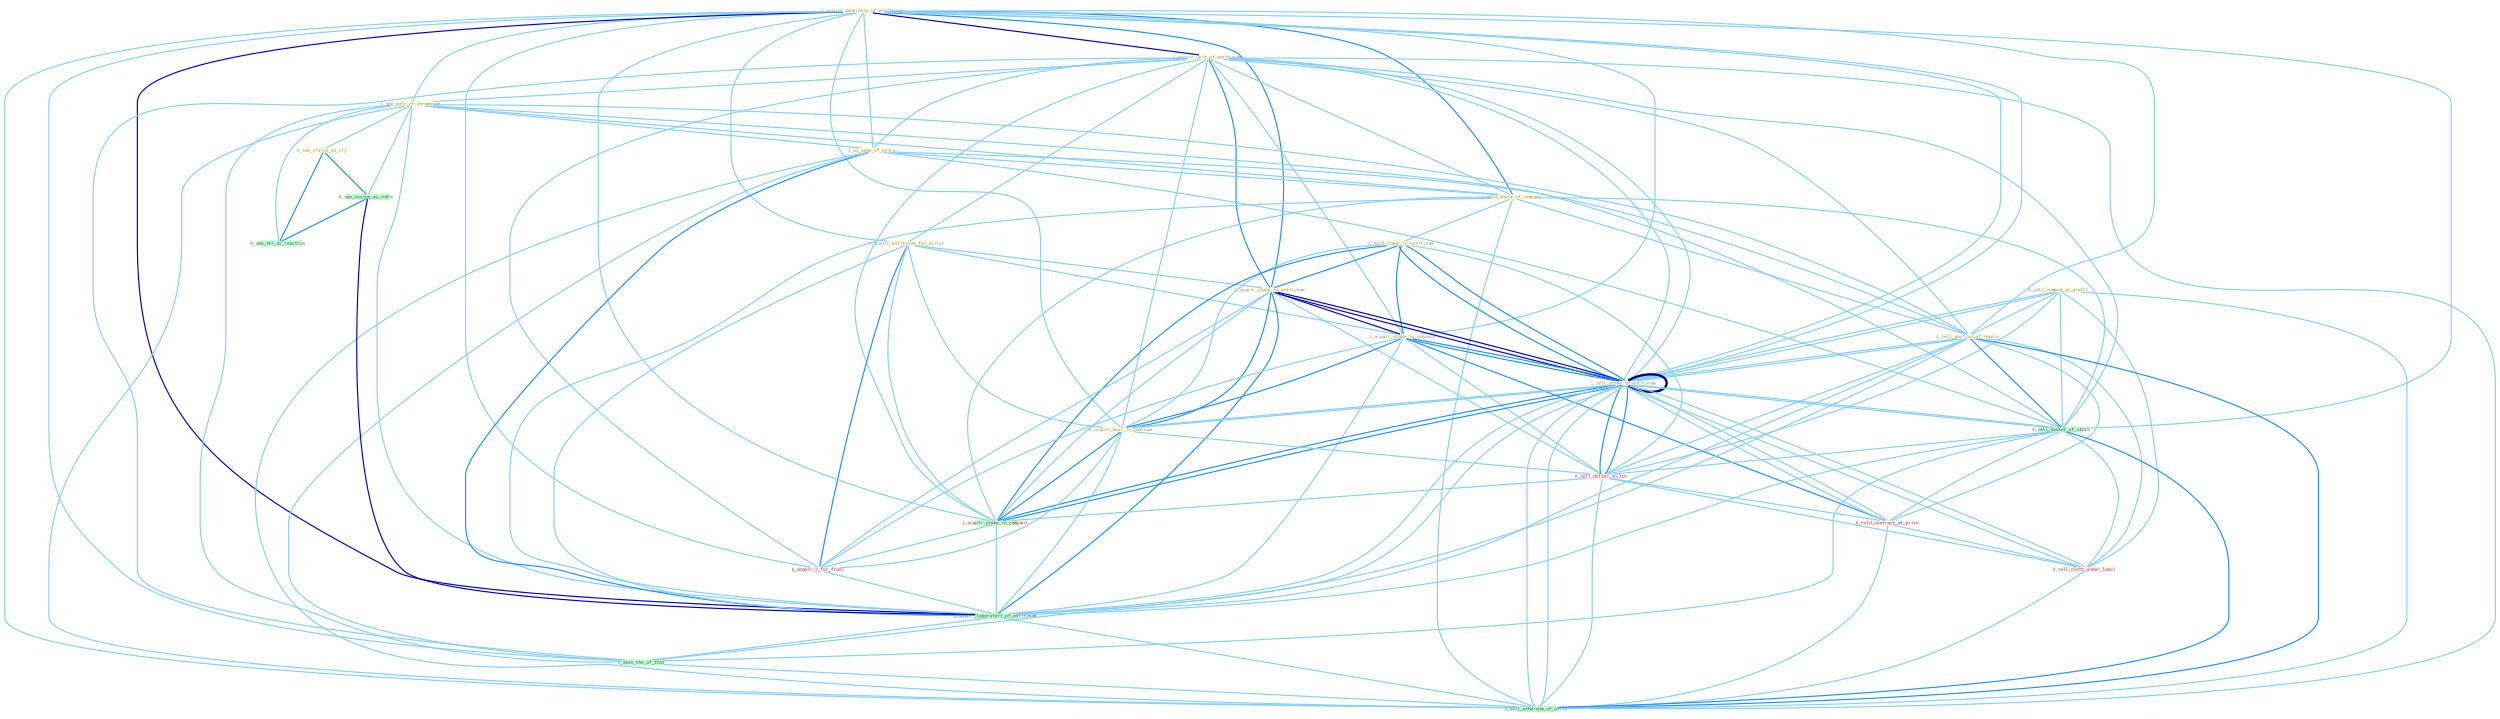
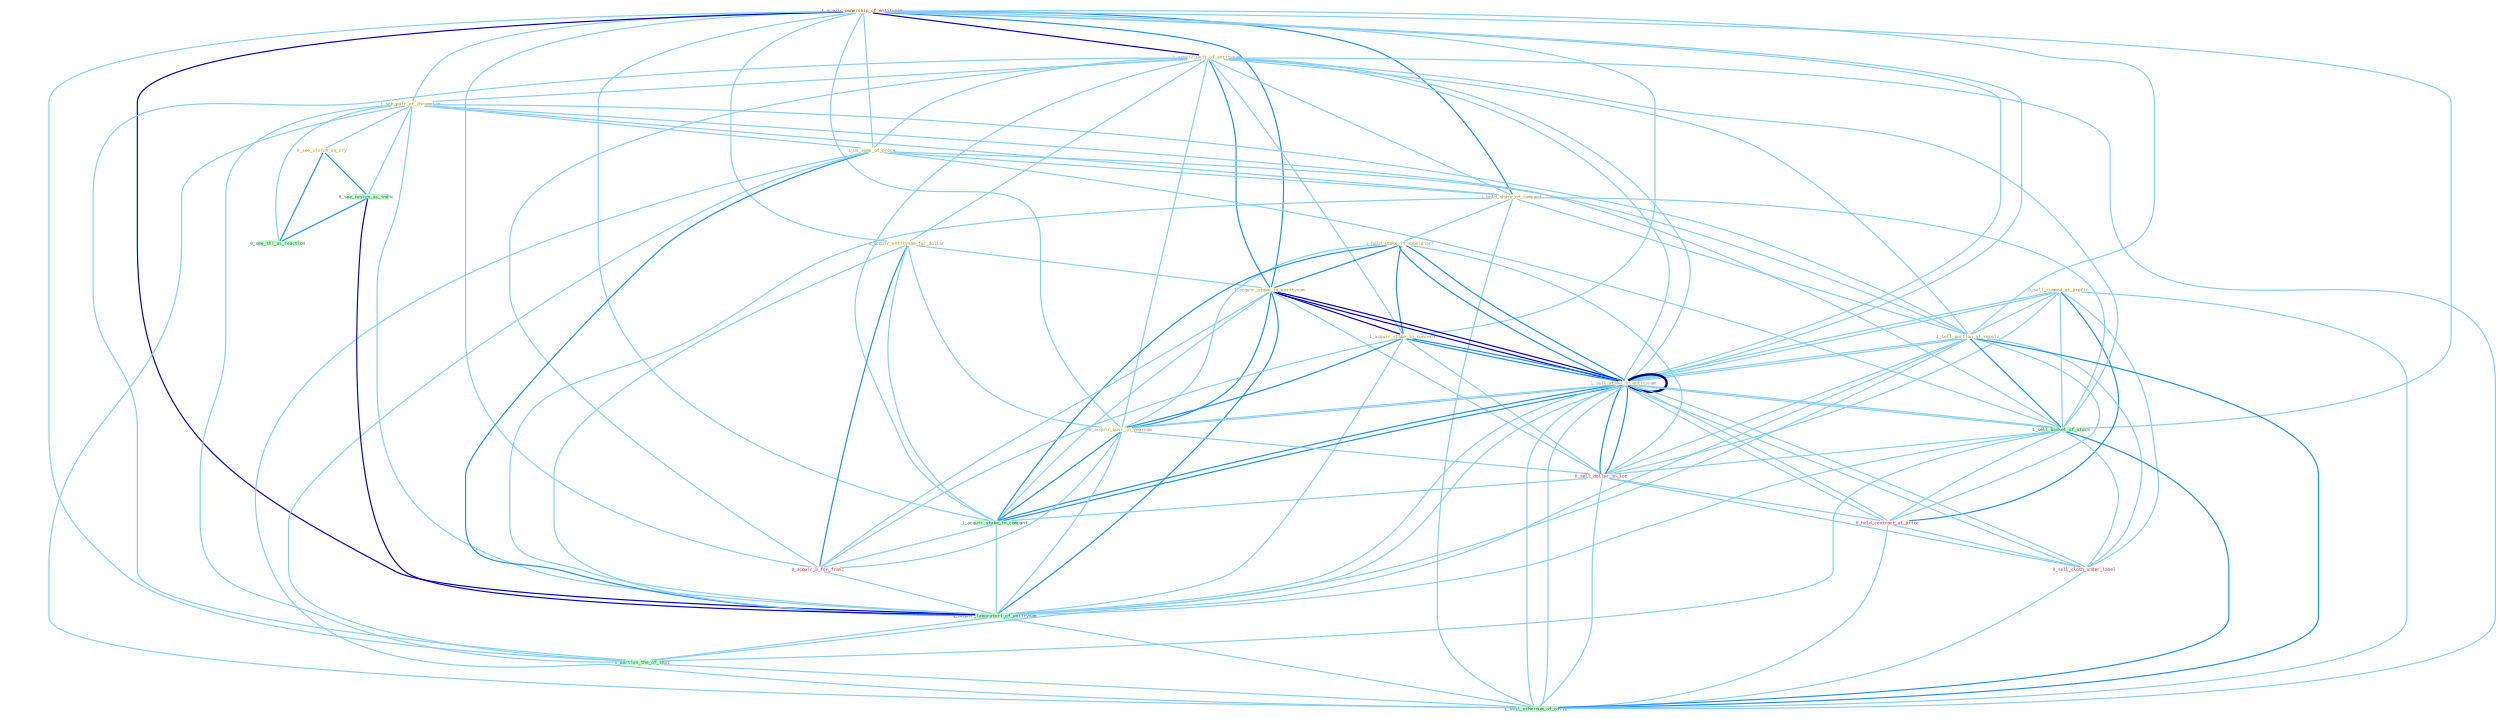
node "1_acquir_ownership_of_entitynam": fontcolor #8b7d6b -> #b22222
node "1_hold_stake_in_entitynam": label "1_hold_stake_in_entitynam" -> "1_hold_stake_in_subsidiari"
edge "1_hold_share_of_compani" -- "1_acquir_stake_in_compani": removed
edge "0_acquir_entitynam_for_dollar" -- "1_acquir_stake_in_concern": removed
edge "1_acquir_stake_in_concern" -- "0_hold_contract_at_price": now "0_sell_commod_at_profit" -- "0_hold_contract_at_price"
node "1_acquir_stake_in_compani": fontcolor #b22222 -> #2f4f4f
edge "1_acquir_ownership_of_entitynam" -- "1_sell_othernum_of_offic": removed
node "1_seen_the_of_that": label "1_seen_the_of_that" -> "1_portion_the_of_that"
